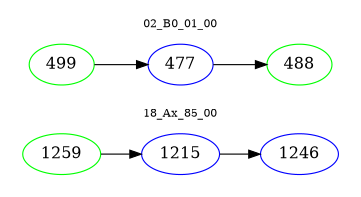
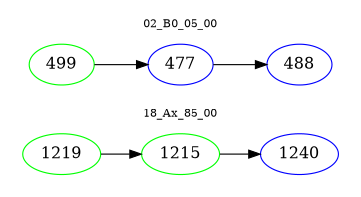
cluster "02_B0_01_00": label "02_B0_01_00" -> "02_B0_05_00"
node "488": color green -> blue
node "1259": label "1259" -> "1219"
node "1215": color blue -> green
node "1246": label "1246" -> "1240"
